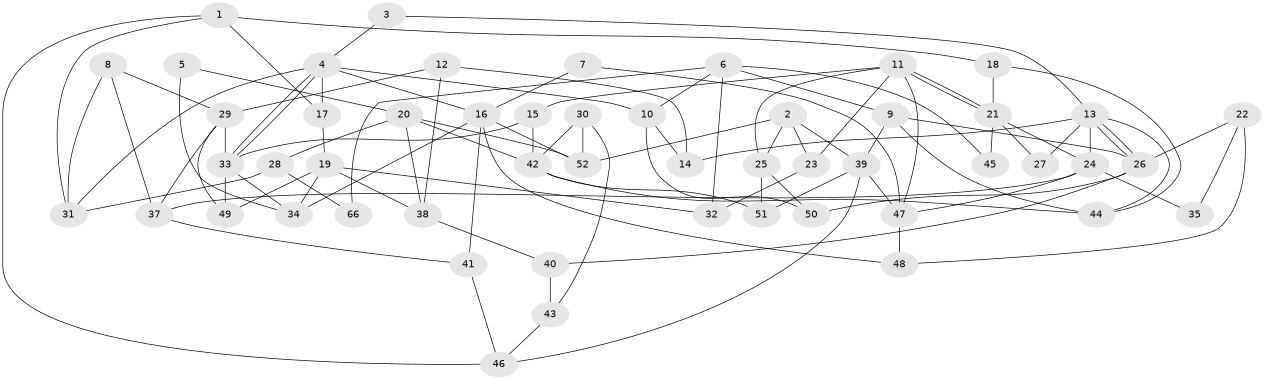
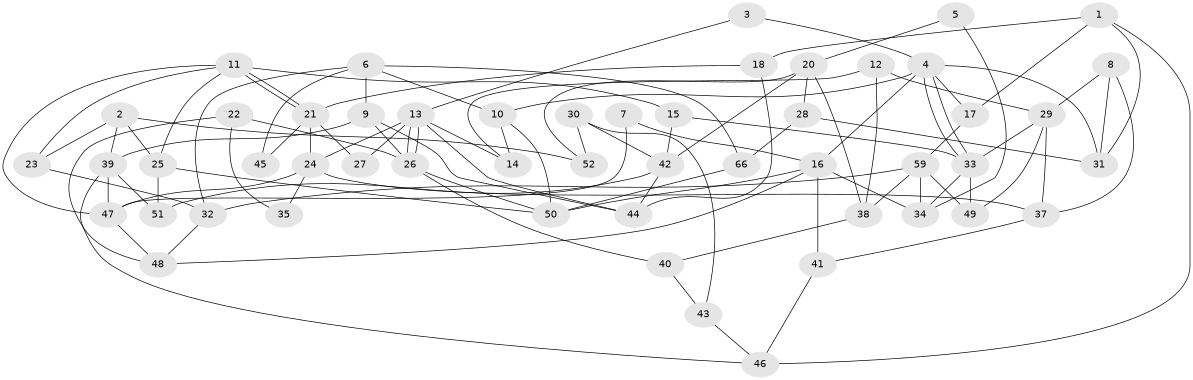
edge "16" -- "52": now "16" -- "50"
node "19": label "19" -> "59"
edge "66" -- "50": added
edge "32" -- "48": added
